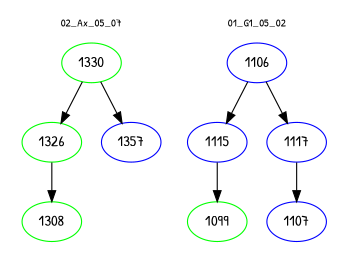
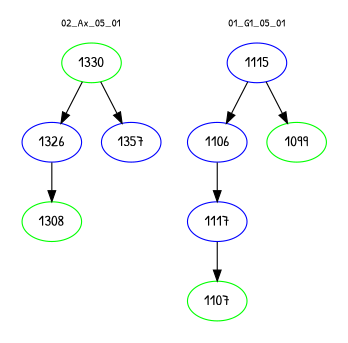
cluster "02_Ax_05_07": label "02_Ax_05_07" -> "02_Ax_05_01"
cluster "01_G1_05_02": label "01_G1_05_02" -> "01_G1_05_01"
edge "1106" -> "1115": reversed
node "1326": color green -> blue
node "1107": color blue -> green
